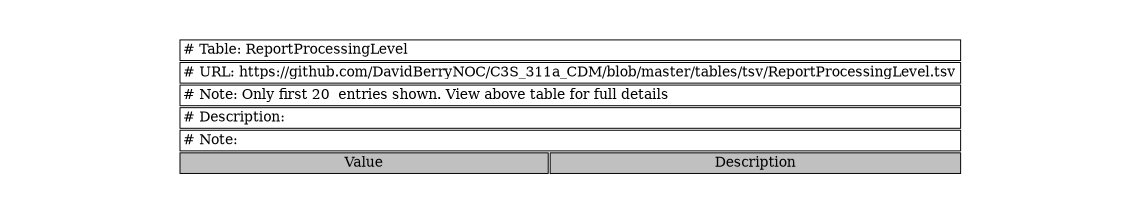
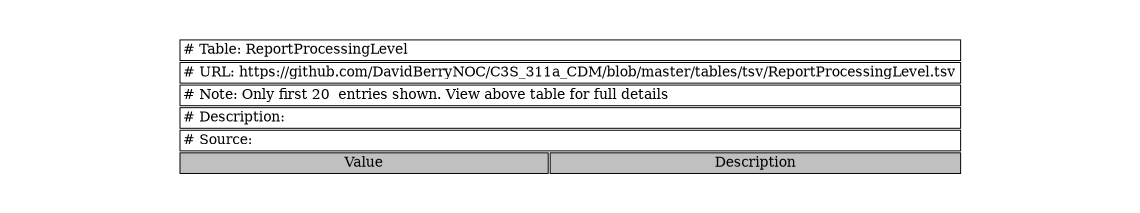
node "# Table: ReportProcessingLevel": text "# Note:" -> "# Source:"
